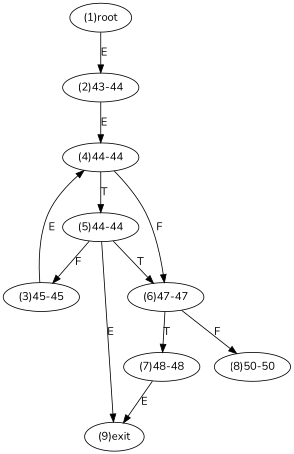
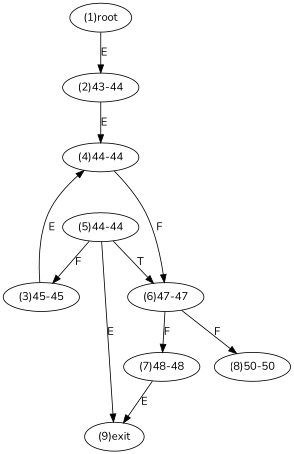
edge "(4)44-44" -> "(5)44-44": removed, label "T"
edge "(6)47-47" -> "(7)48-48": label "T" -> "F"
